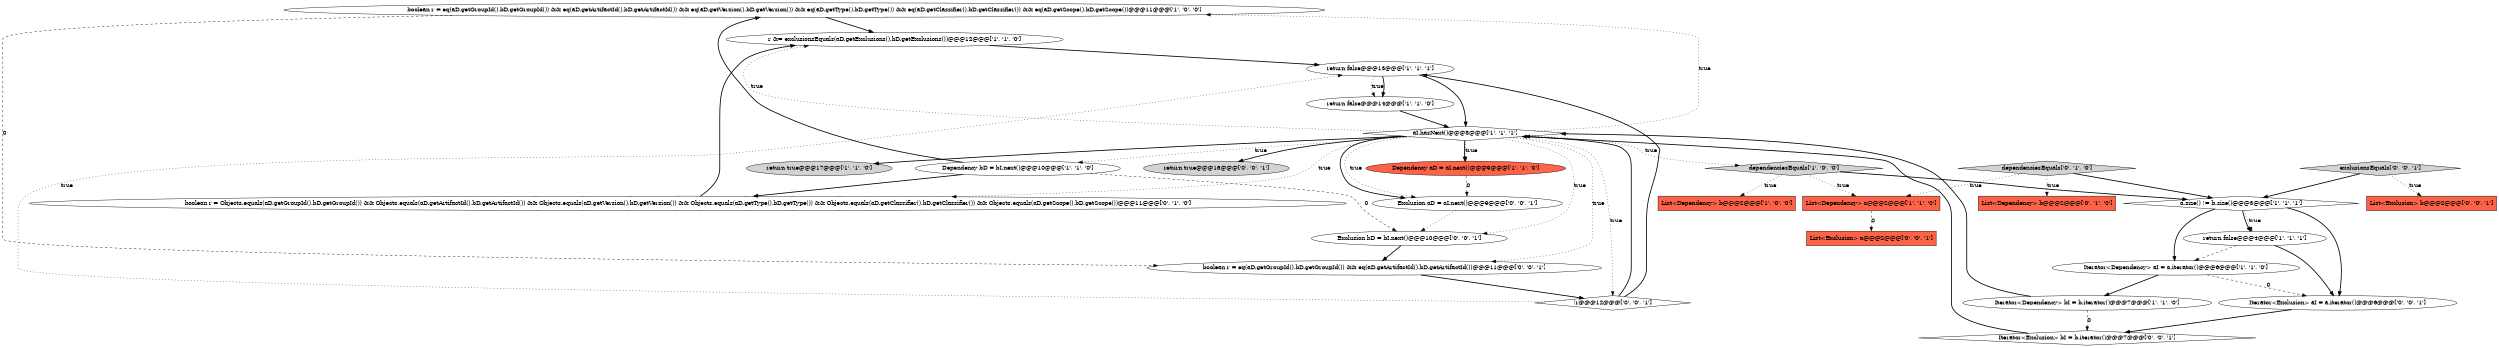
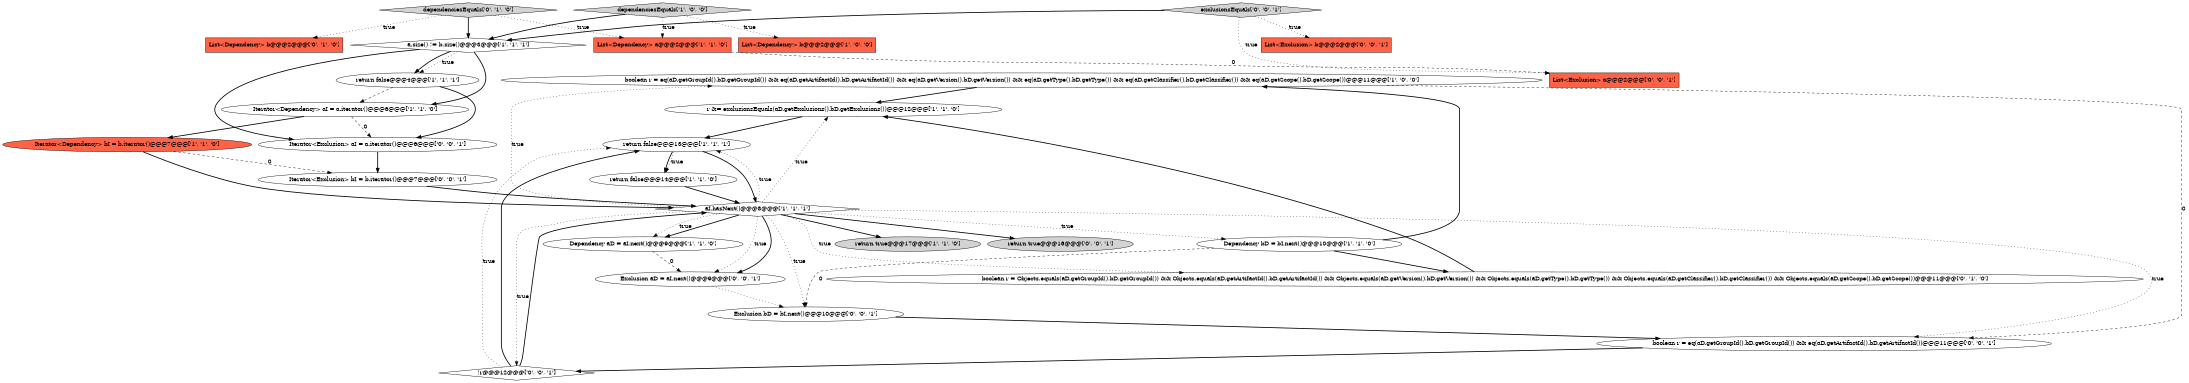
edge "exclusionsEquals['0', '0', '1']" -> "List<Exclusion> a@@@2@@@['0', '0', '1']": added, label "true"
edge "aI.hasNext()@@@8@@@['1', '1', '1']" -> "dependenciesEquals['1', '0', '0']": now "aI.hasNext()@@@8@@@['1', '1', '1']" -> "return false@@@13@@@['1', '1', '1']"
node "Dependency aD = aI.next()@@@9@@@['1', '1', '0']": fillcolor tomato -> white
node "Iterator<Dependency> bI = b.iterator()@@@7@@@['1', '1', '0']": fillcolor white -> tomato
node "Iterator<Exclusion> bI = b.iterator()@@@7@@@['0', '0', '1']": shape diamond -> ellipse
